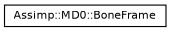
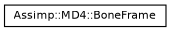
node "Assimp::MD0::BoneFrame": label "Assimp::MD0::BoneFrame" -> "Assimp::MD4::BoneFrame"
